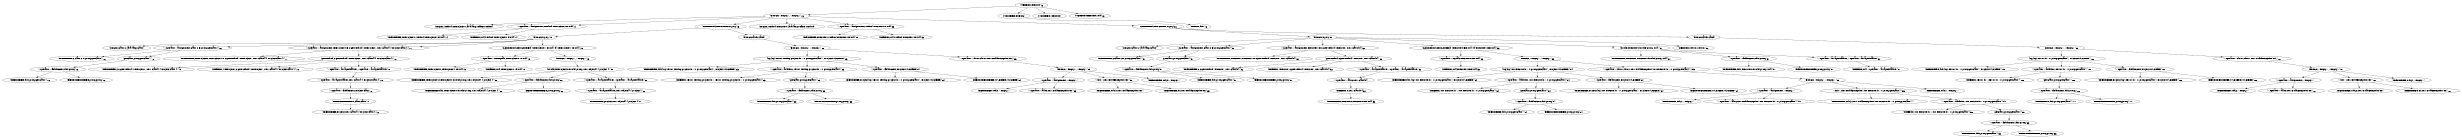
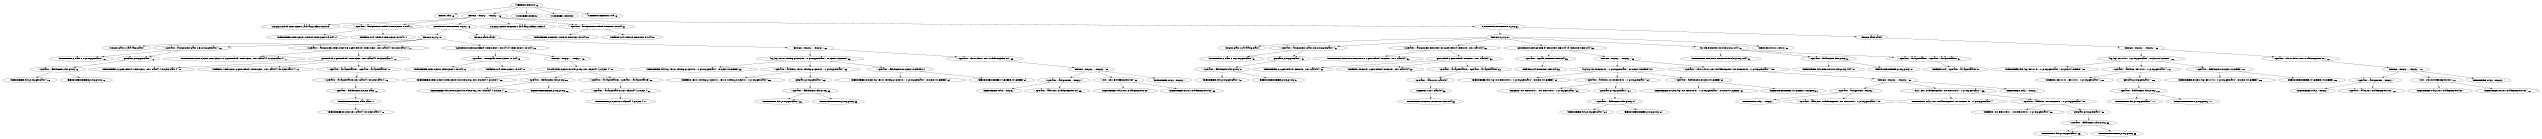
edge "(MODIFIER,PUBLIC)" -> "(PARAM,this)": now "(METHOD,execute)" -> "(PARAM,this)"
